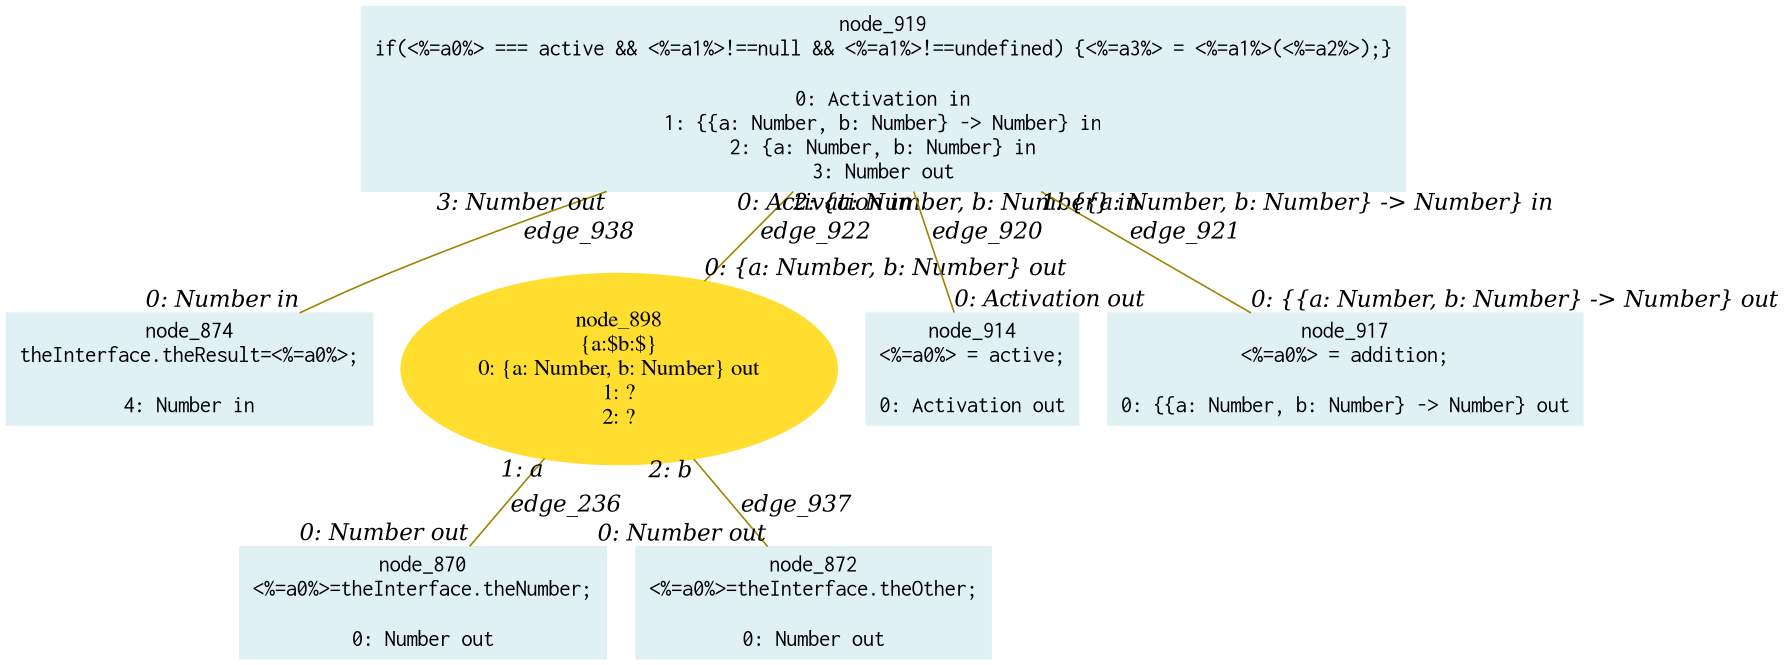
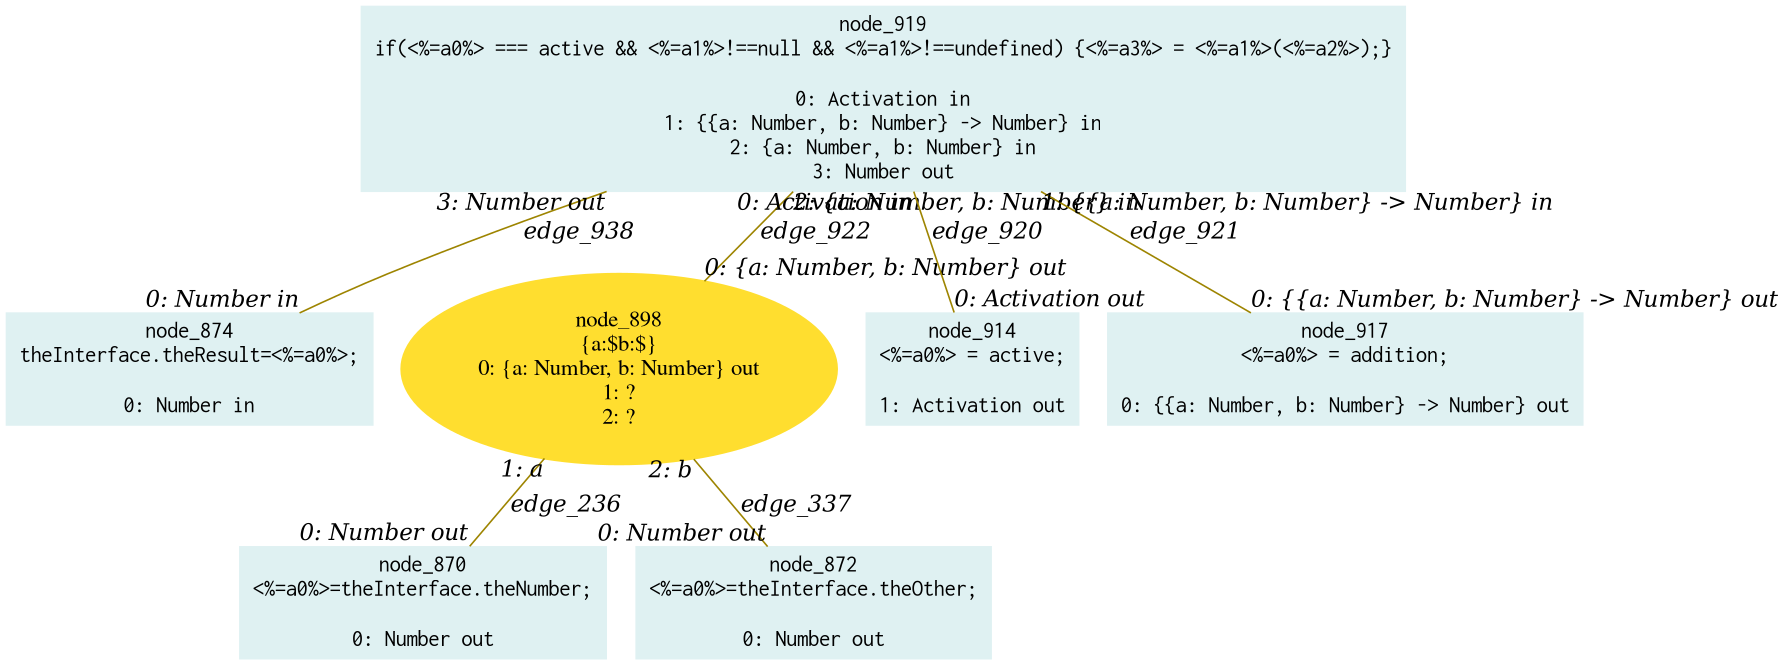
node "node_874 theInterface.theResult=<%=a0%>; 4: Number in": label "node_874 theInterface.theResult=<%=a0%>; 4: Number in" -> "node_874 theInterface.theResult=<%=a0%>; 0: Number in"
node "node_914 <%=a0%> = active; 0: Activation out": label "node_914 <%=a0%> = active; 0: Activation out" -> "node_914 <%=a0%> = active; 1: Activation out"
edge "node_898 {a:$b:$} 0: {a: Number, b: Number} out 1: ? 2: ?" -- "node_872 <%=a0%>=theInterface.theOther; 0: Number out": label "edge_937" -> "edge_337"
